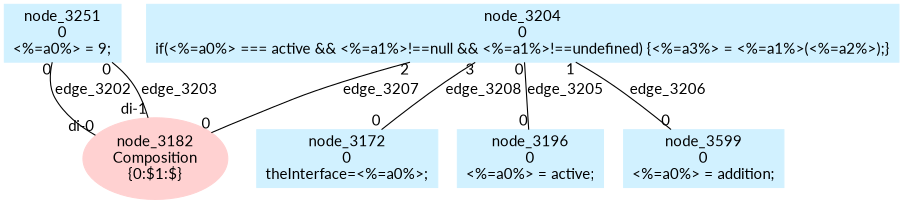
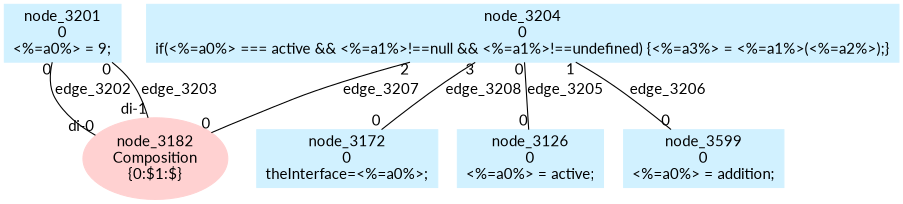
node "node_3251 0 <%=a0%> = 9;": label "node_3251 0 <%=a0%> = 9;" -> "node_3201 0 <%=a0%> = 9;"
node "node_3196 0 <%=a0%> = active;": label "node_3196 0 <%=a0%> = active;" -> "node_3126 0 <%=a0%> = active;"
